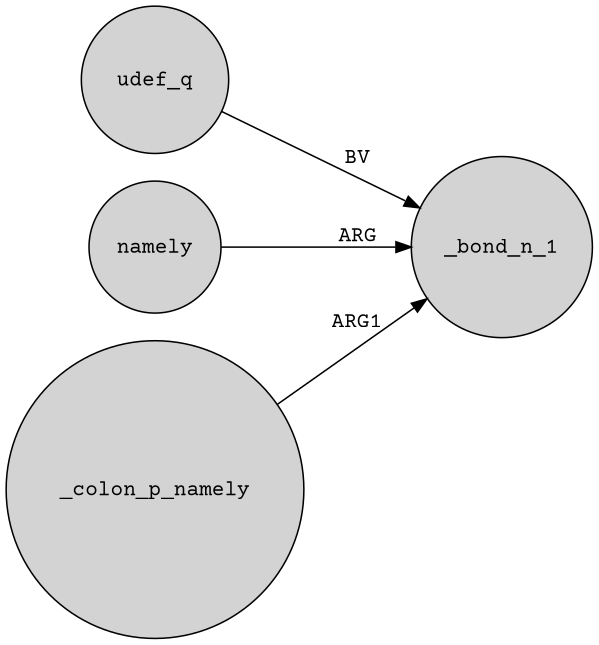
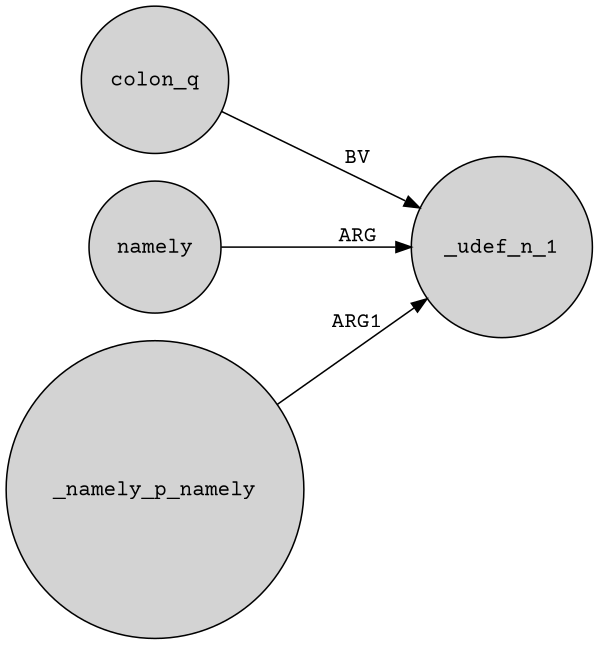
node "udef_q": label "udef_q" -> "colon_q"
node "_bond_n_1": label "_bond_n_1" -> "_udef_n_1"
node "_colon_p_namely": label "_colon_p_namely" -> "_namely_p_namely"
